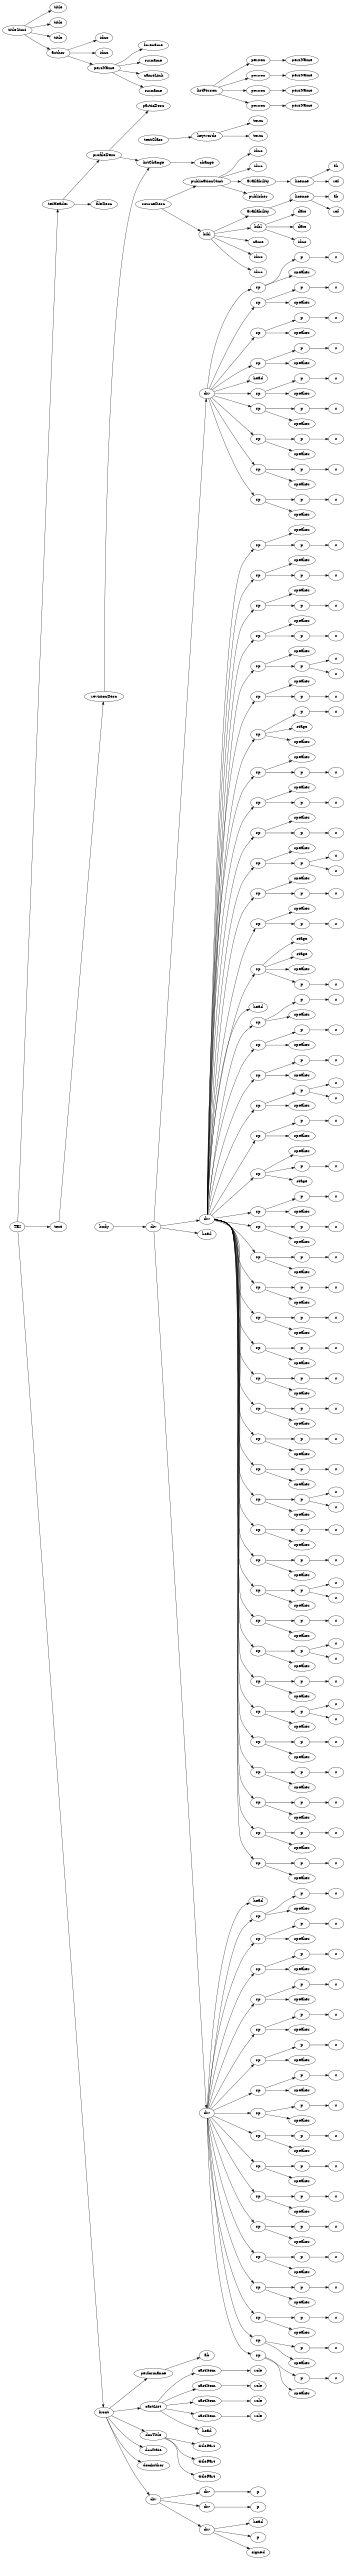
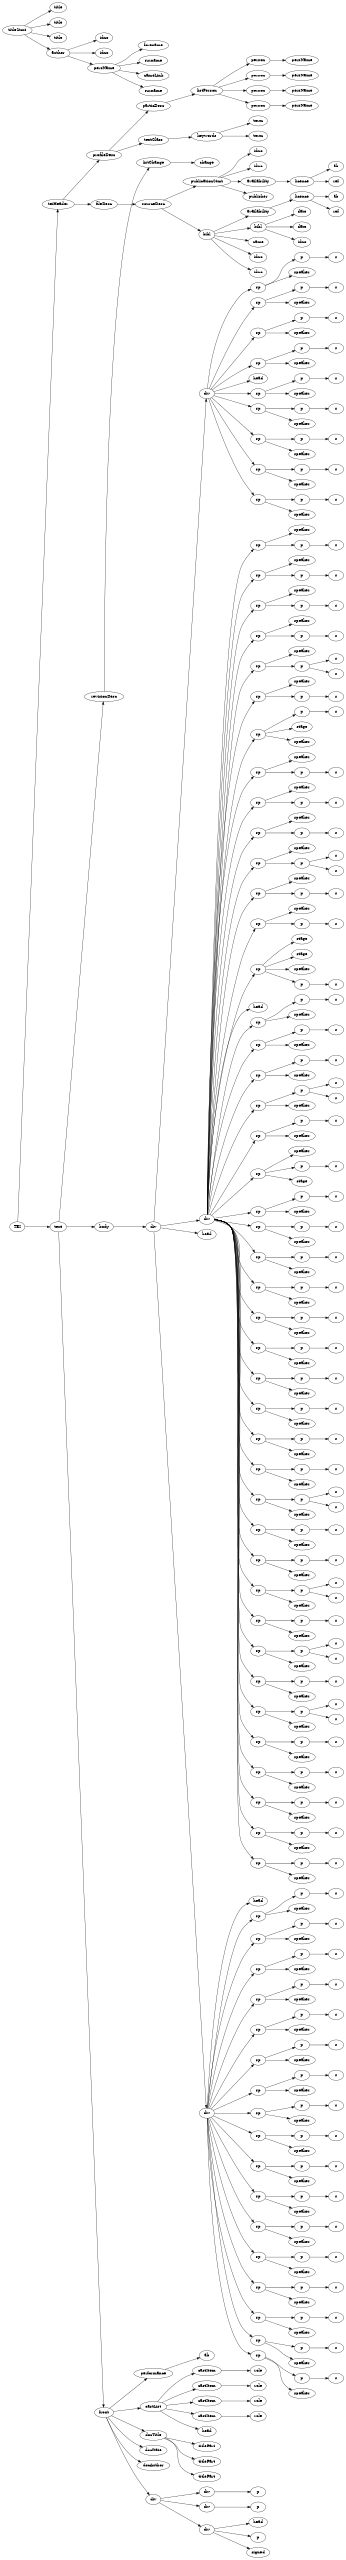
edge "particDesc" -> "listPerson": added
edge "profileDesc" -> "listChange": now "profileDesc" -> "textClass"
edge "fileDesc" -> "sourceDesc": added
edge "text" -> "body": added
edge "TEI" -> "front": now "text" -> "front"
